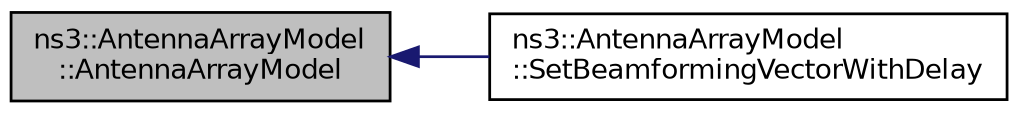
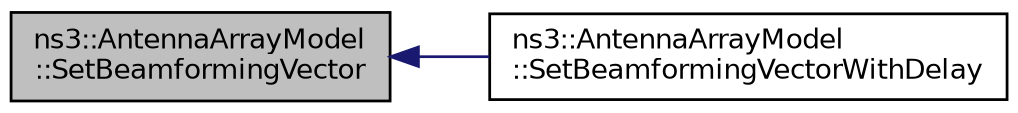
node "ns3::AntennaArrayModel ::AntennaArrayModel": label "ns3::AntennaArrayModel ::AntennaArrayModel" -> "ns3::AntennaArrayModel ::SetBeamformingVector"
